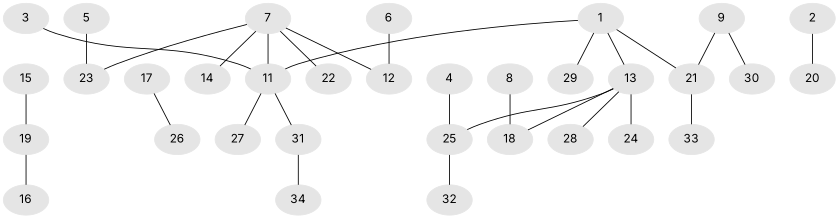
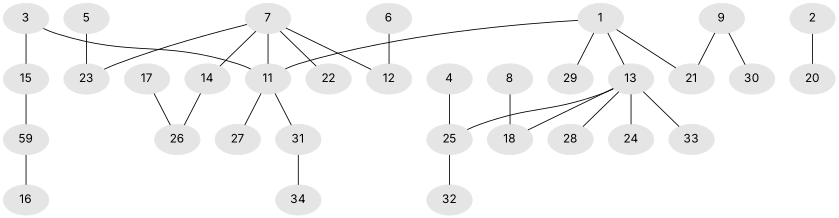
edge "3" -- "15": added
edge "14" -- "26": added
edge "21" -- "33": now "13" -- "33"
node "19": label "19" -> "59"
